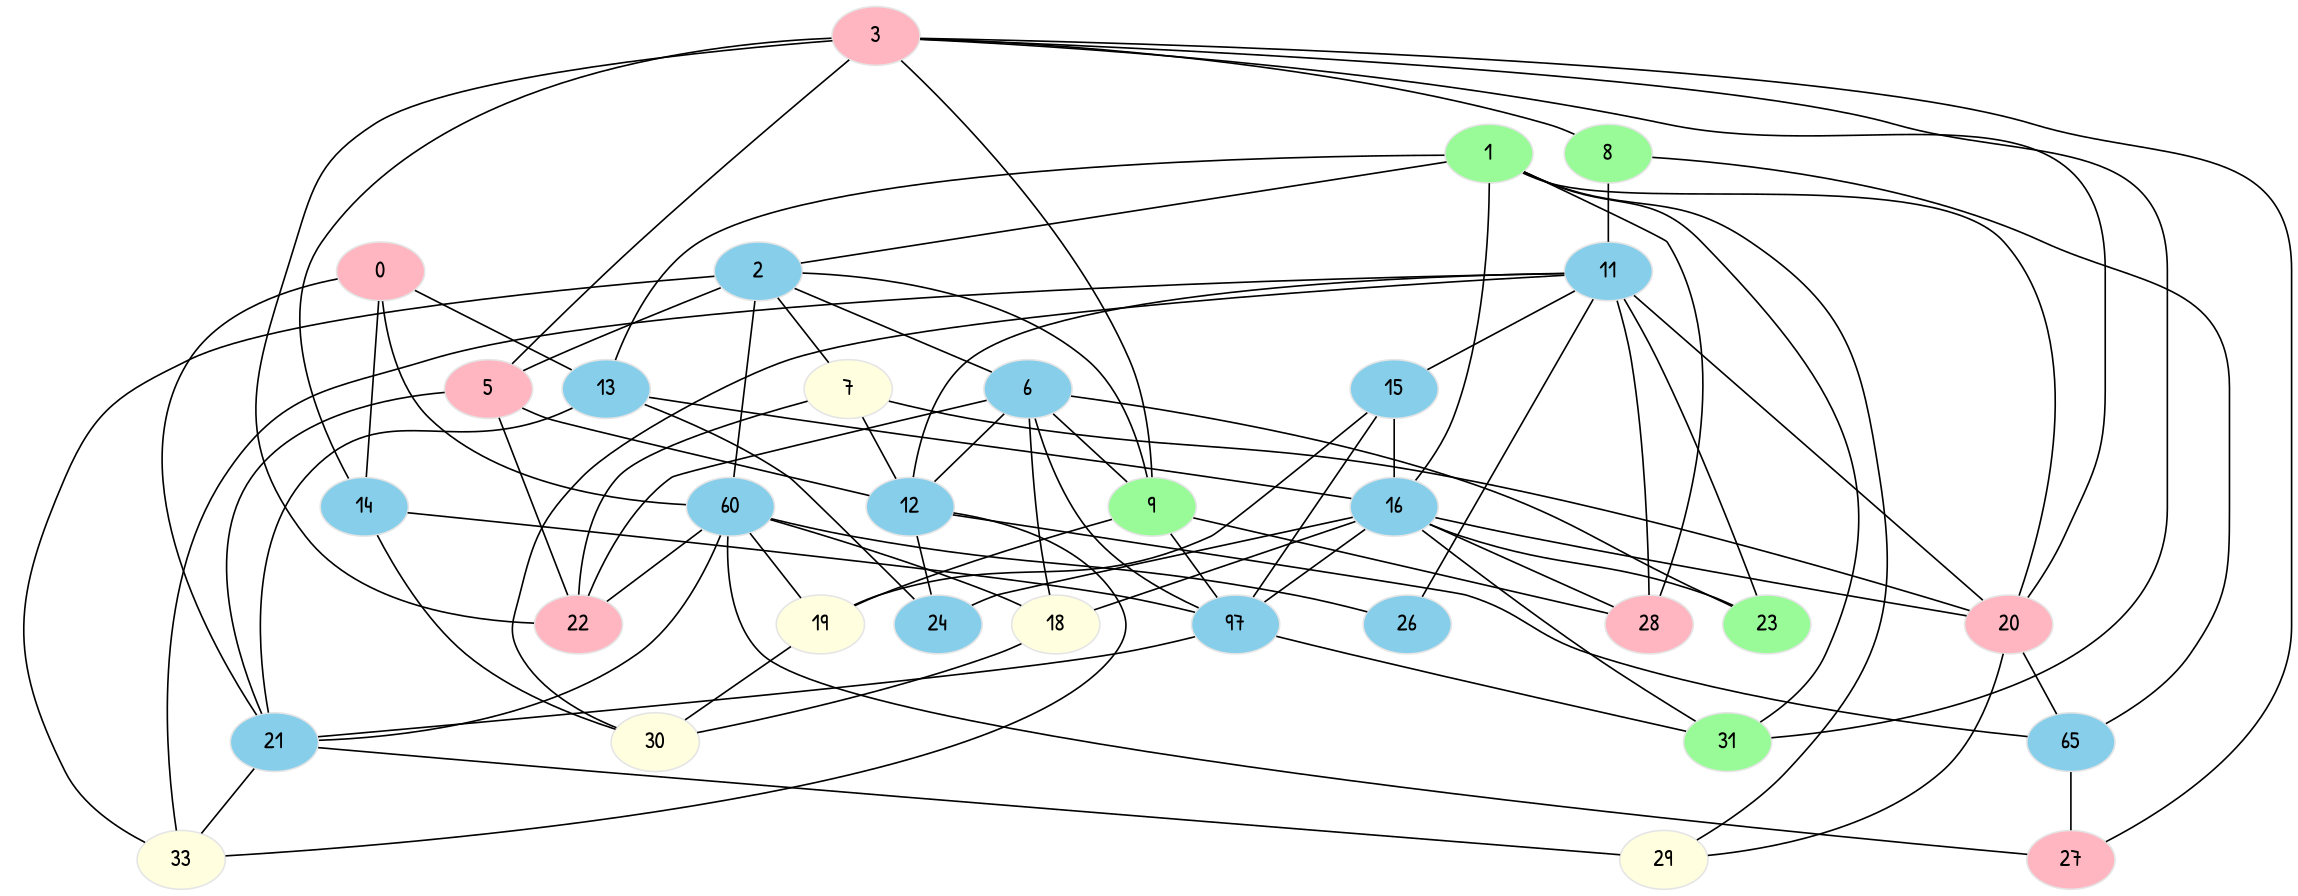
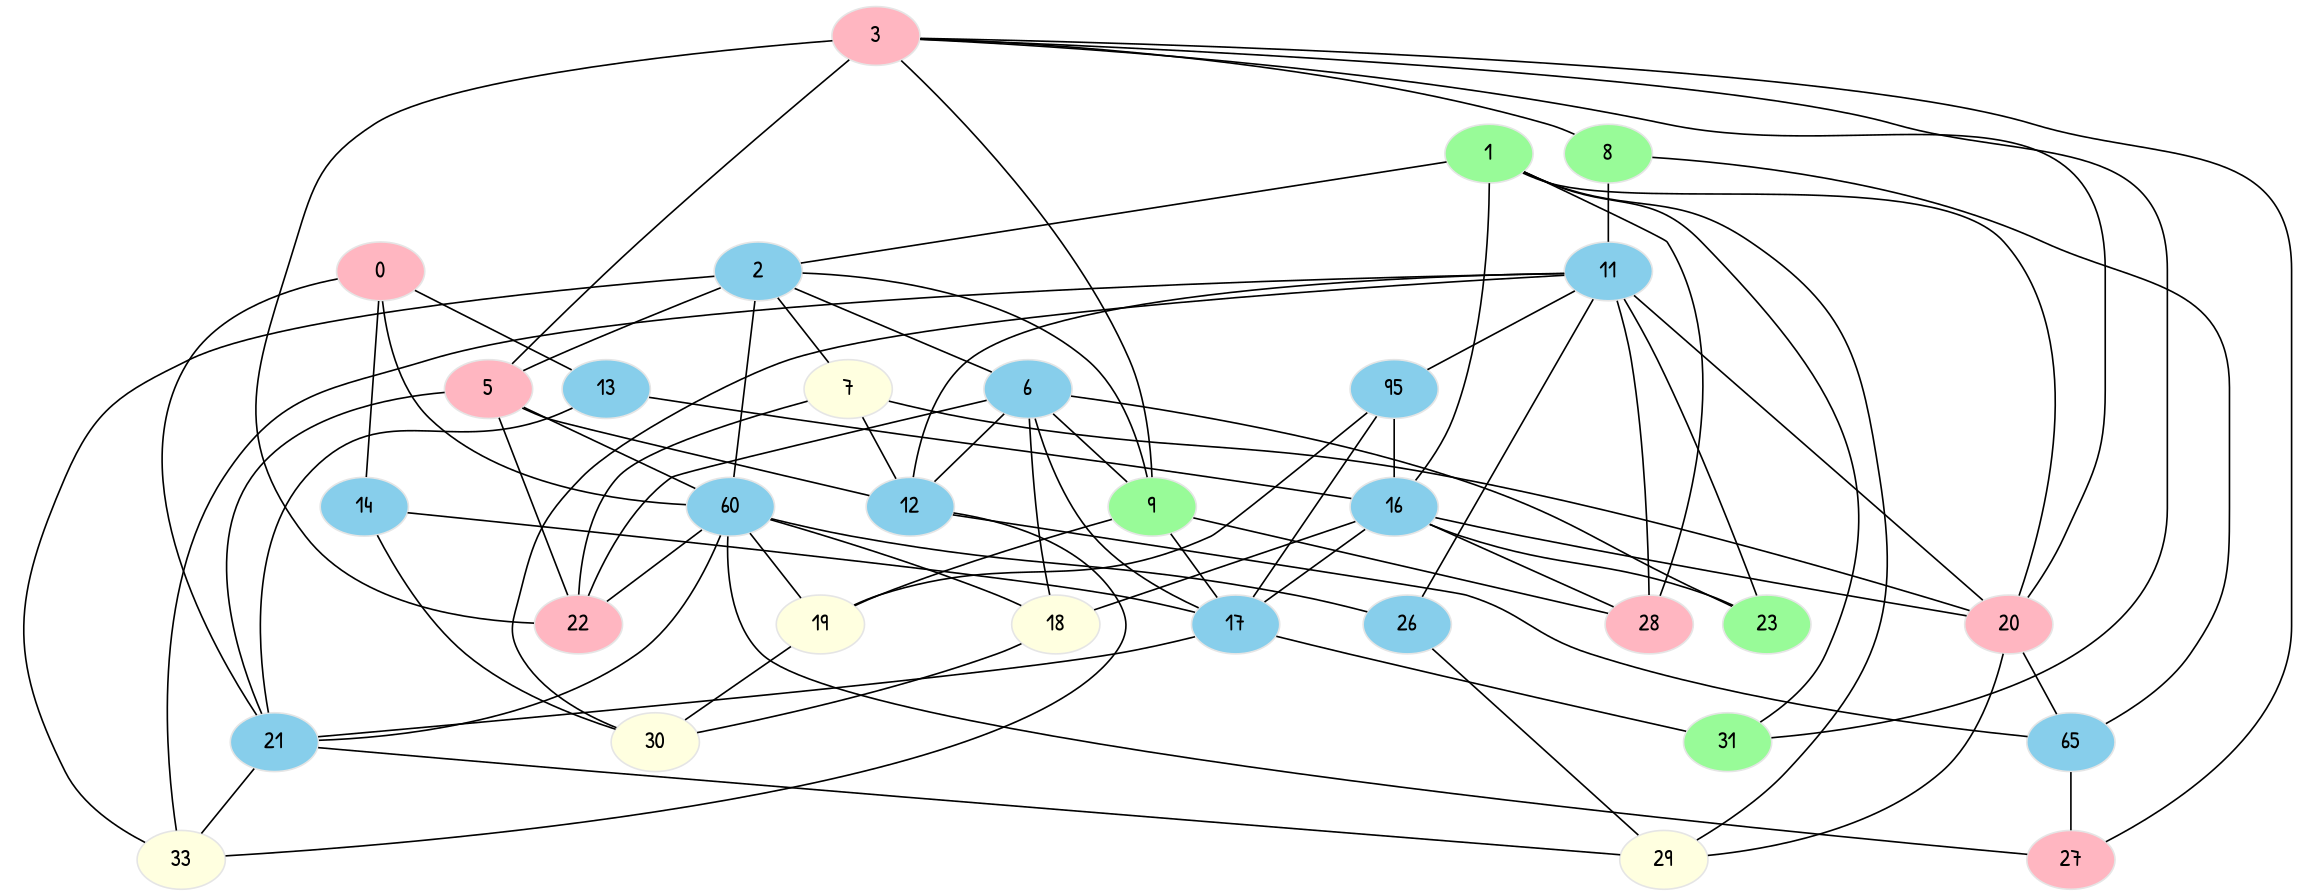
edge "3" -- "14": removed
edge "1" -- "13": removed
node "15": label "15" -> "95"
edge "5" -- "60": added
node "24": removed
node "97": label "97" -> "17"
edge "16" -- "31": removed
edge "26" -- "29": added
